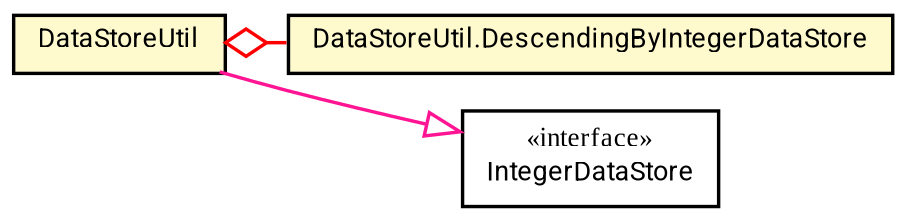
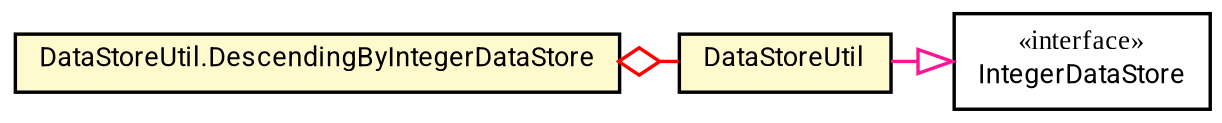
edge "DataStoreUtil.DescendingByIntegerDataStore" -> "DataStoreUtil": reversed
